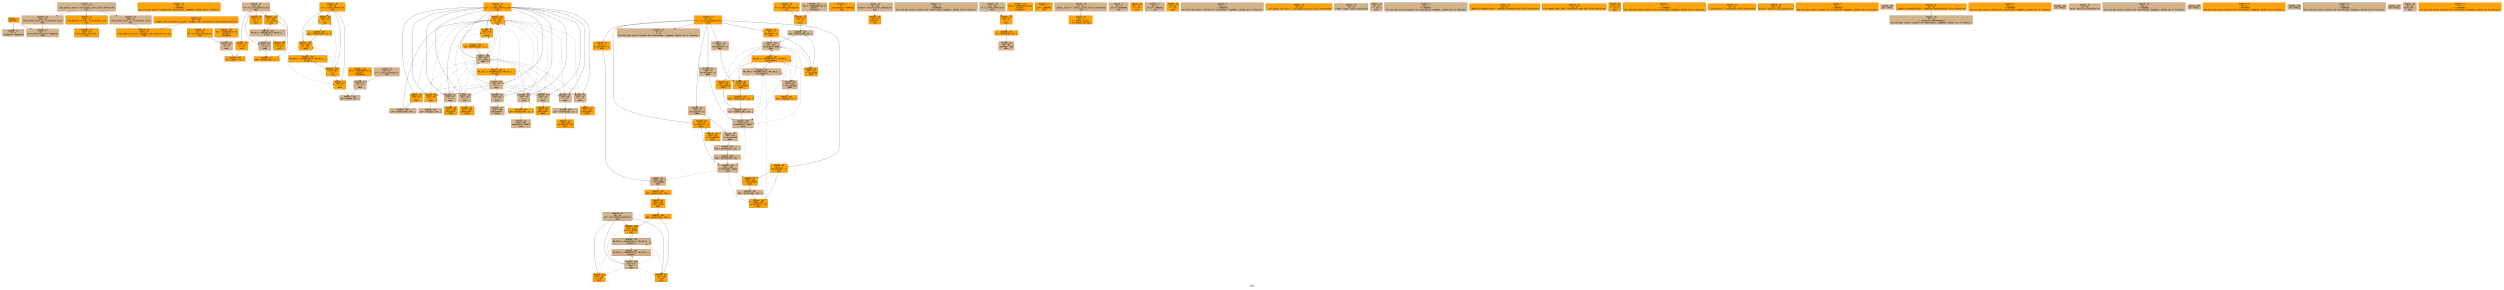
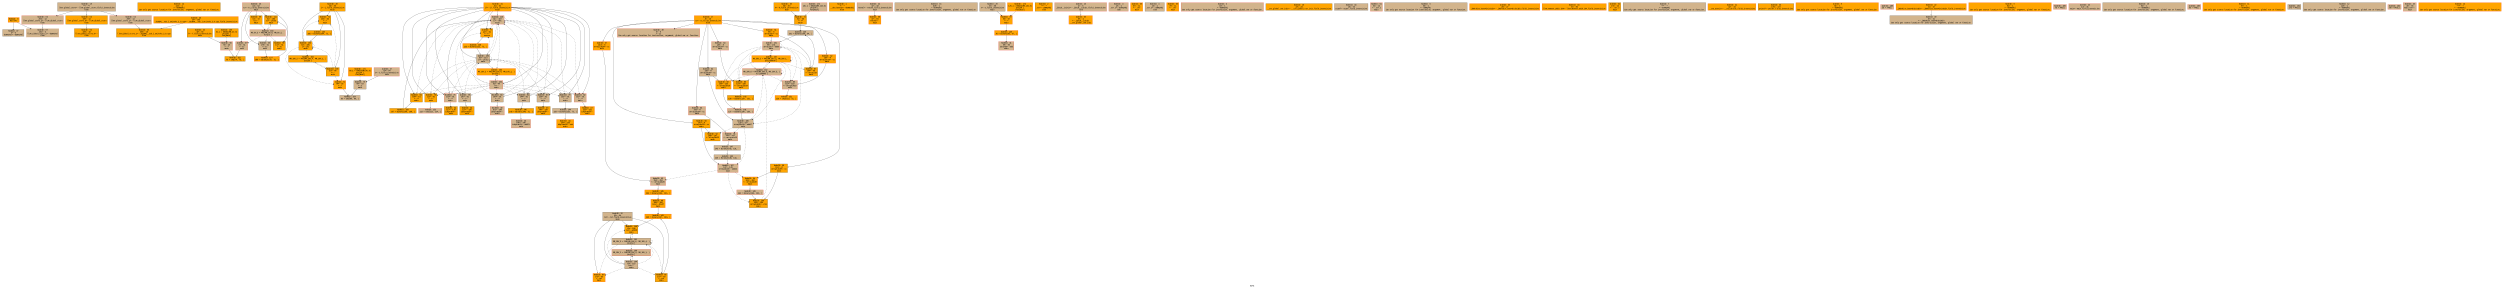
node "NodeID: 7": fillcolor orange -> tan
node "NodeID: 110": fillcolor orange -> tan
node "NodeID: 67": fillcolor orange -> tan
node "NodeID: 52": added
node "NodeID: 150": fillcolor tan -> orange
